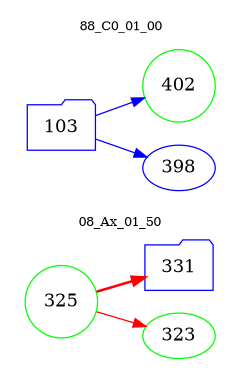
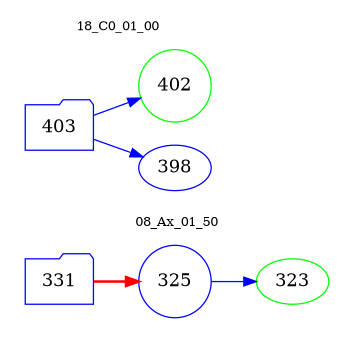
cluster "88_C0_01_00": label "88_C0_01_00" -> "18_C0_01_00"
node "103": label "103" -> "403"
edge "325" -> "331": reversed
node "325": color green -> blue
edge "325" -> "323": color red -> blue
